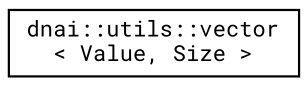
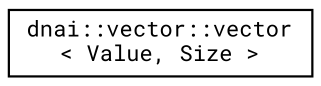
node "dnai::utils::vector < Value, Size >": label "dnai::utils::vector < Value, Size >" -> "dnai::vector::vector < Value, Size >"
